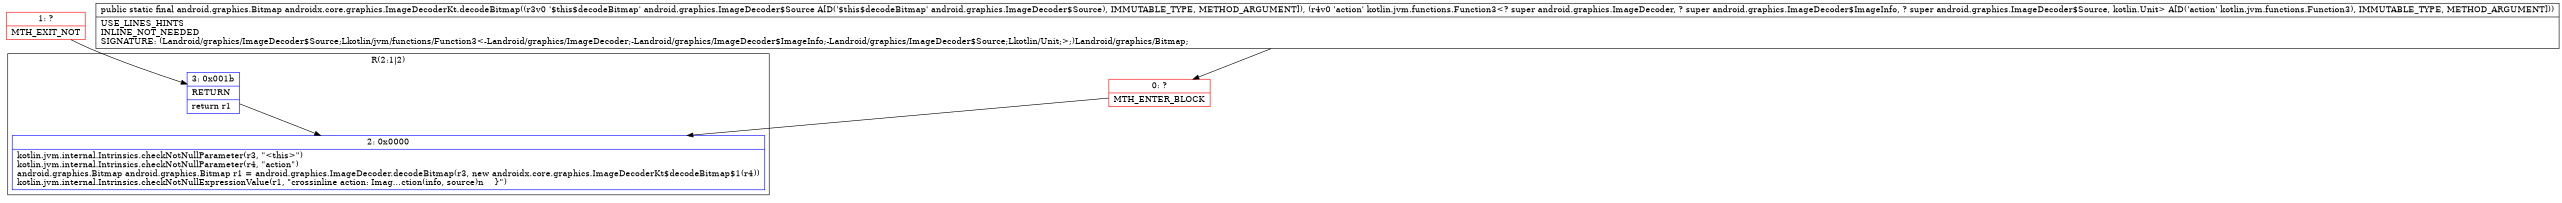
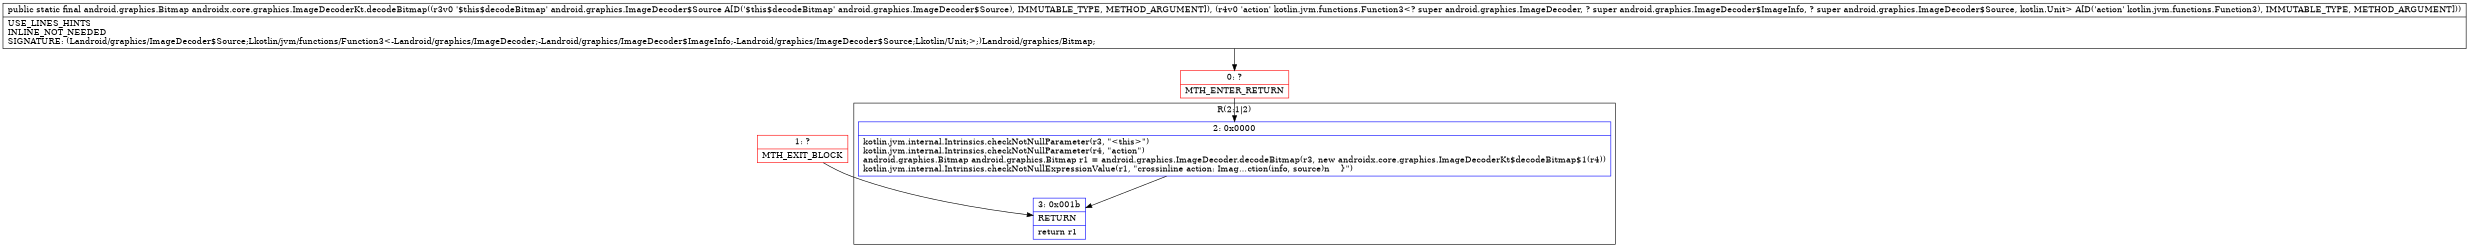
node "1: ?": text "MTH_EXIT_NOT" -> "MTH_EXIT_BLOCK"
node "0: ?": text "MTH_ENTER_BLOCK" -> "MTH_ENTER_RETURN"
edge "3: 0x001b" -> "2: 0x0000": reversed
